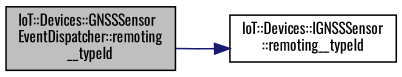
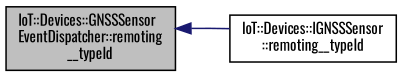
edge "IoT::Devices::GNSSSensor EventDispatcher::remoting __typeId" -> "IoT::Devices::IGNSSSensor ::remoting__typeId": reversed
